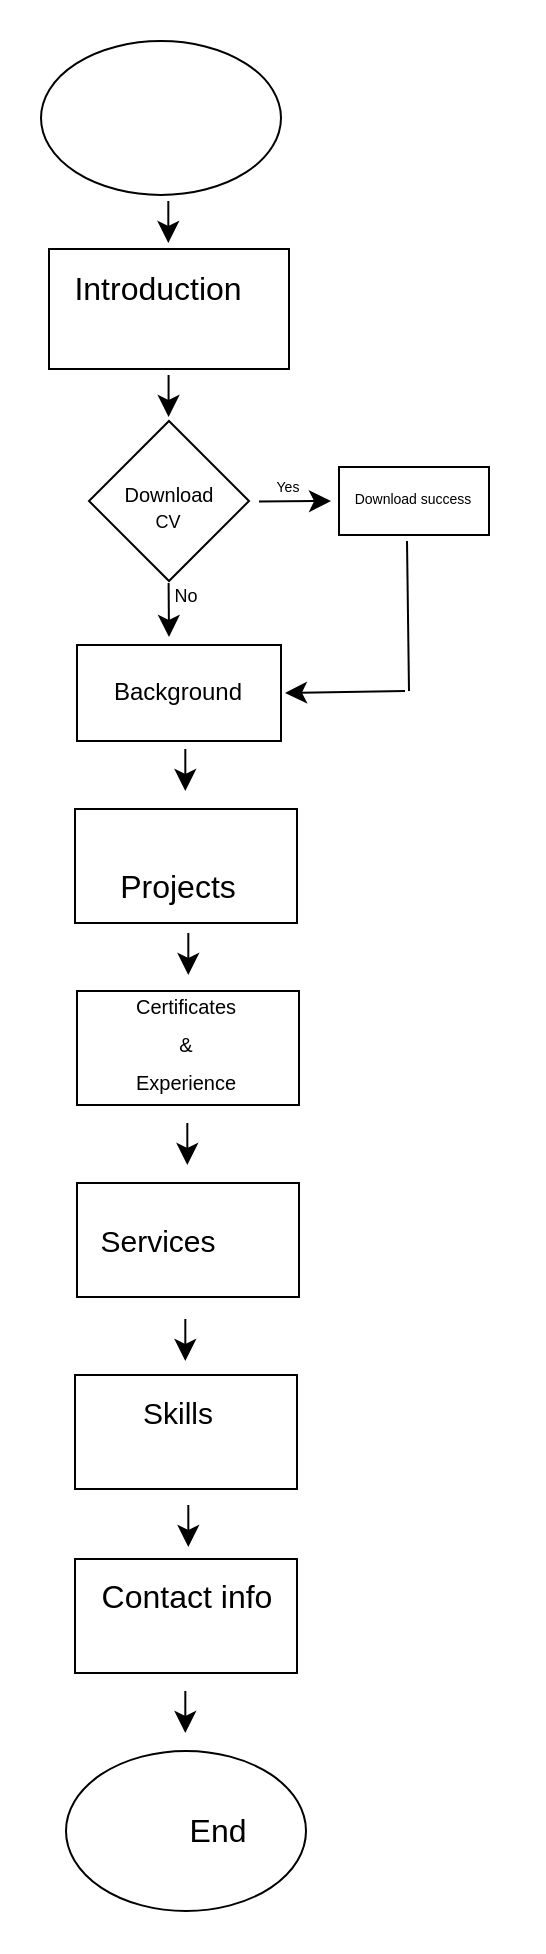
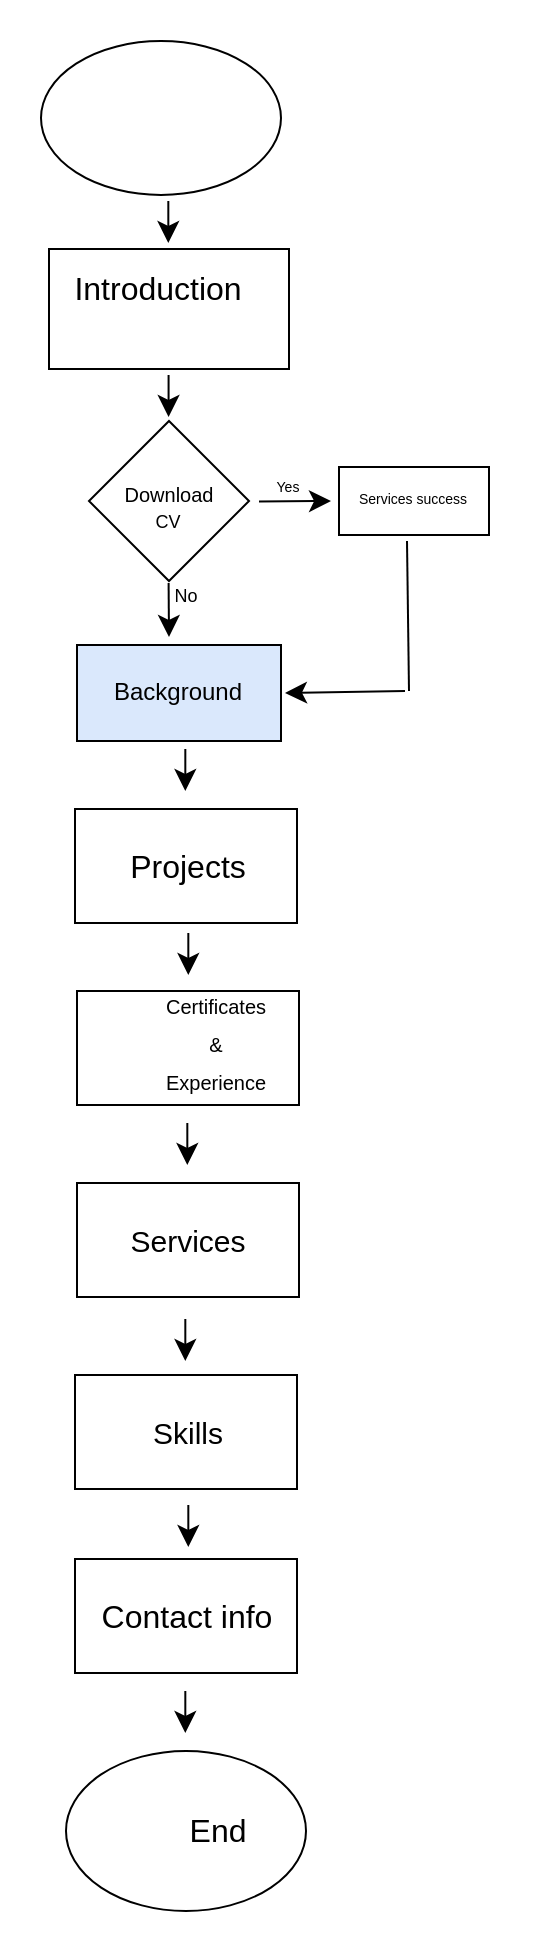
node "Download success": label "Download success" -> "Services success"
node "Background": fillcolor #ffffff -> #dae8fc
node "Projects": moved (179, 886) -> (189, 866)
node "Certificates & Experience": moved (186, 1041) -> (216, 1041)
node "Services": moved (159, 1240) -> (189, 1240)
node "Skills": moved (179, 1412) -> (189, 1432)
node "Contact info": moved (188, 1596) -> (188, 1616)
